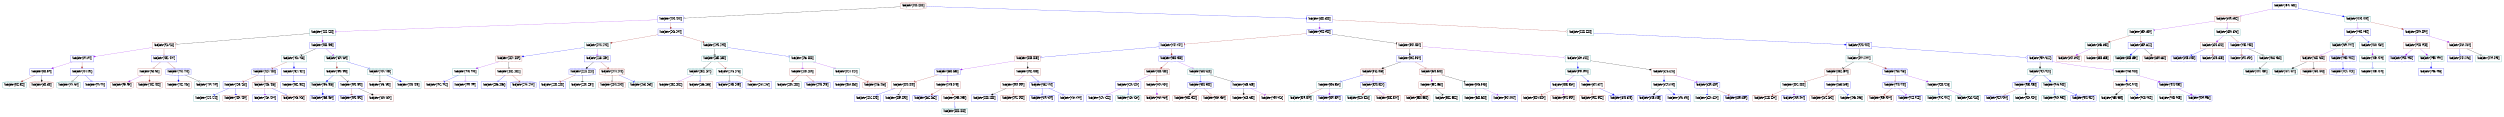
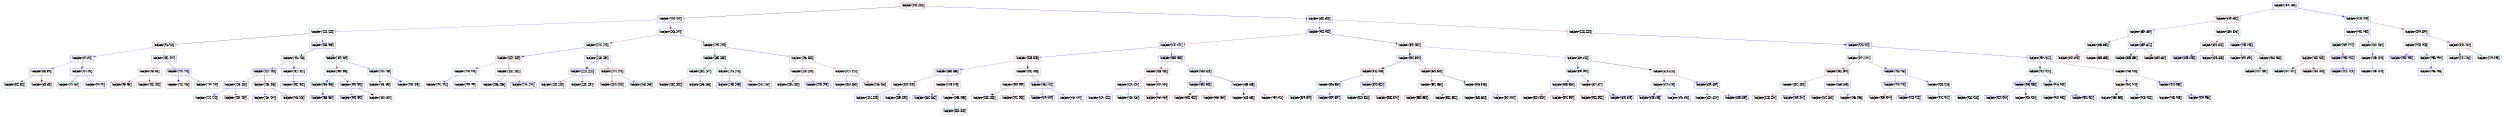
edge "Node{data=[8167, 8167]}" -> "Node{data=[8131, 8146]}": arrowhead odot -> diamond
edge "Node{data=[691, 691]}" -> "Node{data=[787, 893]}": color brown -> blue
node "Node{data=[2532, 2532]}": shape box -> cylinder
